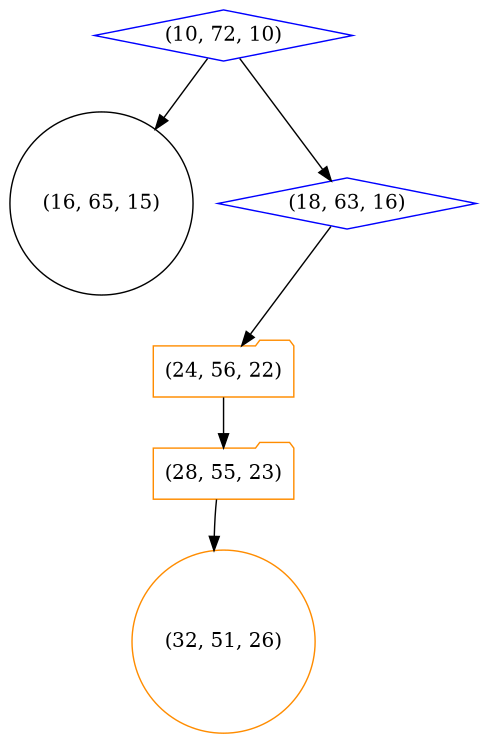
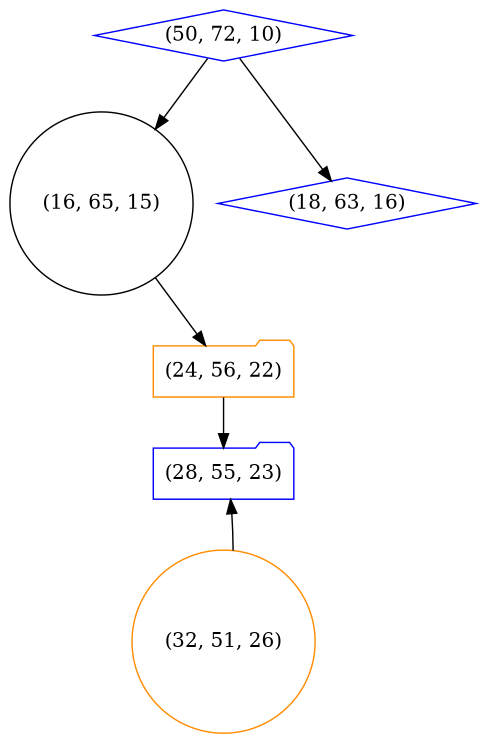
node "(10, 72, 10)": label "(10, 72, 10)" -> "(50, 72, 10)"
edge "(18, 63, 16)" -> "(24, 56, 22)": now "(16, 65, 15)" -> "(24, 56, 22)"
node "(28, 55, 23)": color darkorange -> blue
edge "(28, 55, 23)" -> "(32, 51, 26)": reversed
